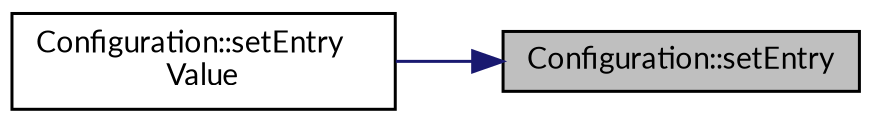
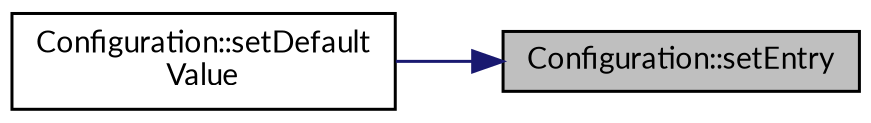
node "Configuration::setEntry Value": label "Configuration::setEntry Value" -> "Configuration::setDefault Value"
